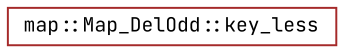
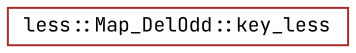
node "map::Map_DelOdd::key_less": label "map::Map_DelOdd::key_less" -> "less::Map_DelOdd::key_less"
